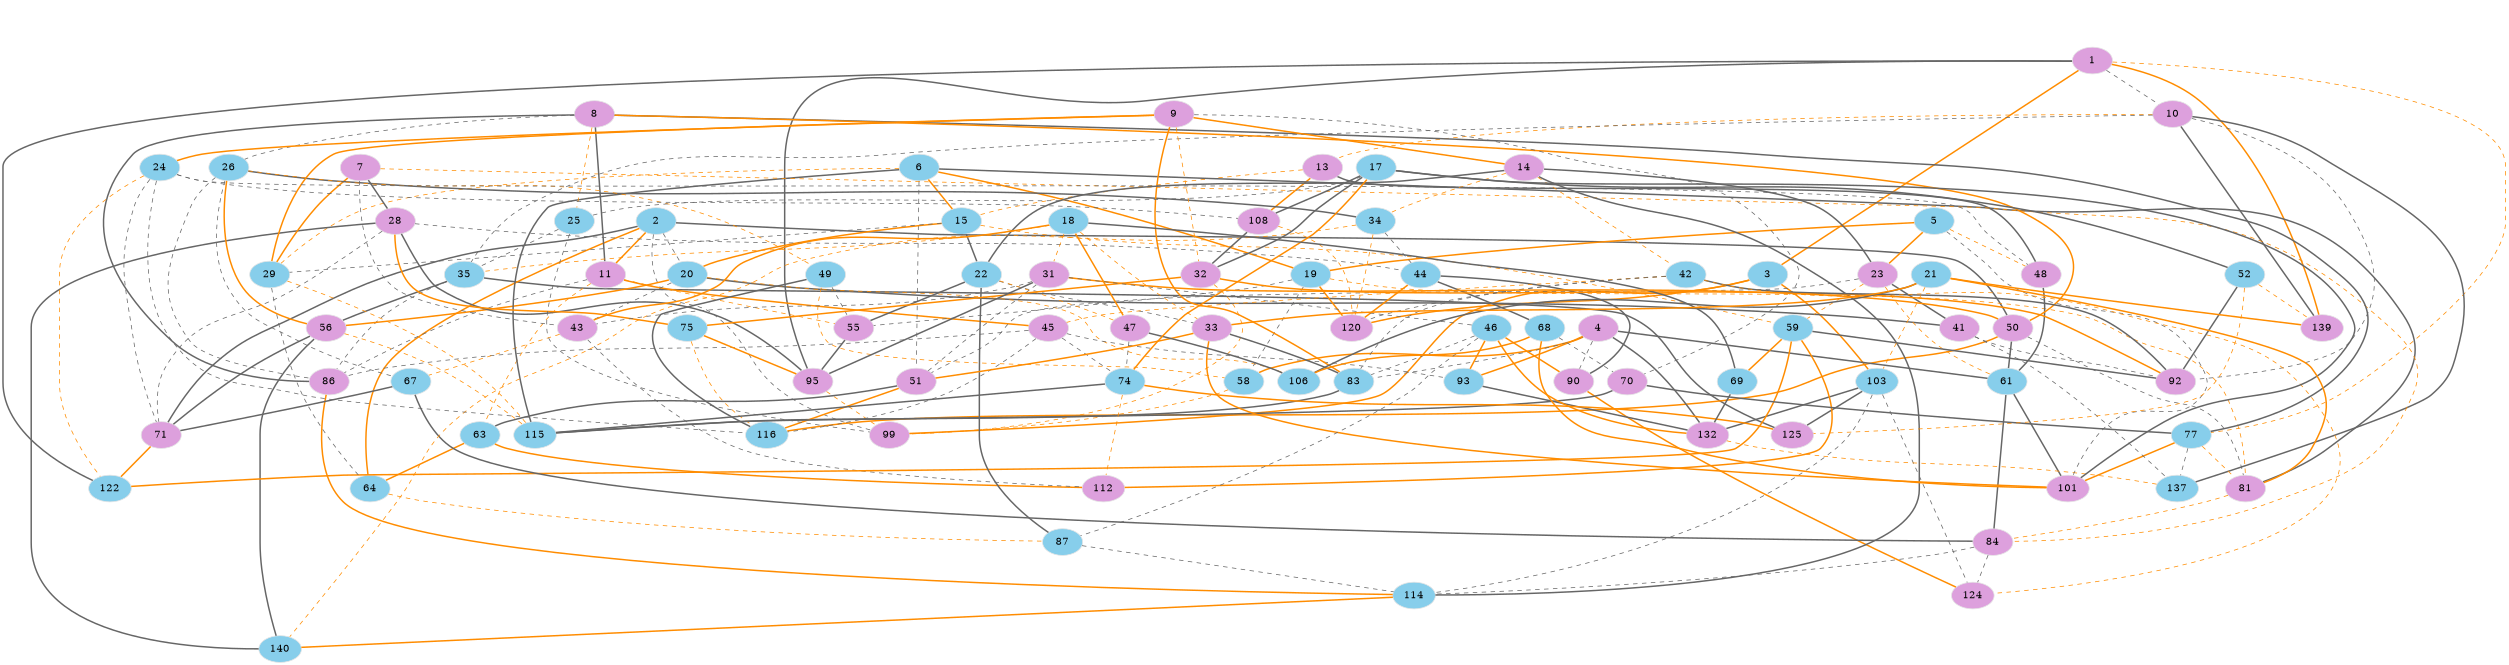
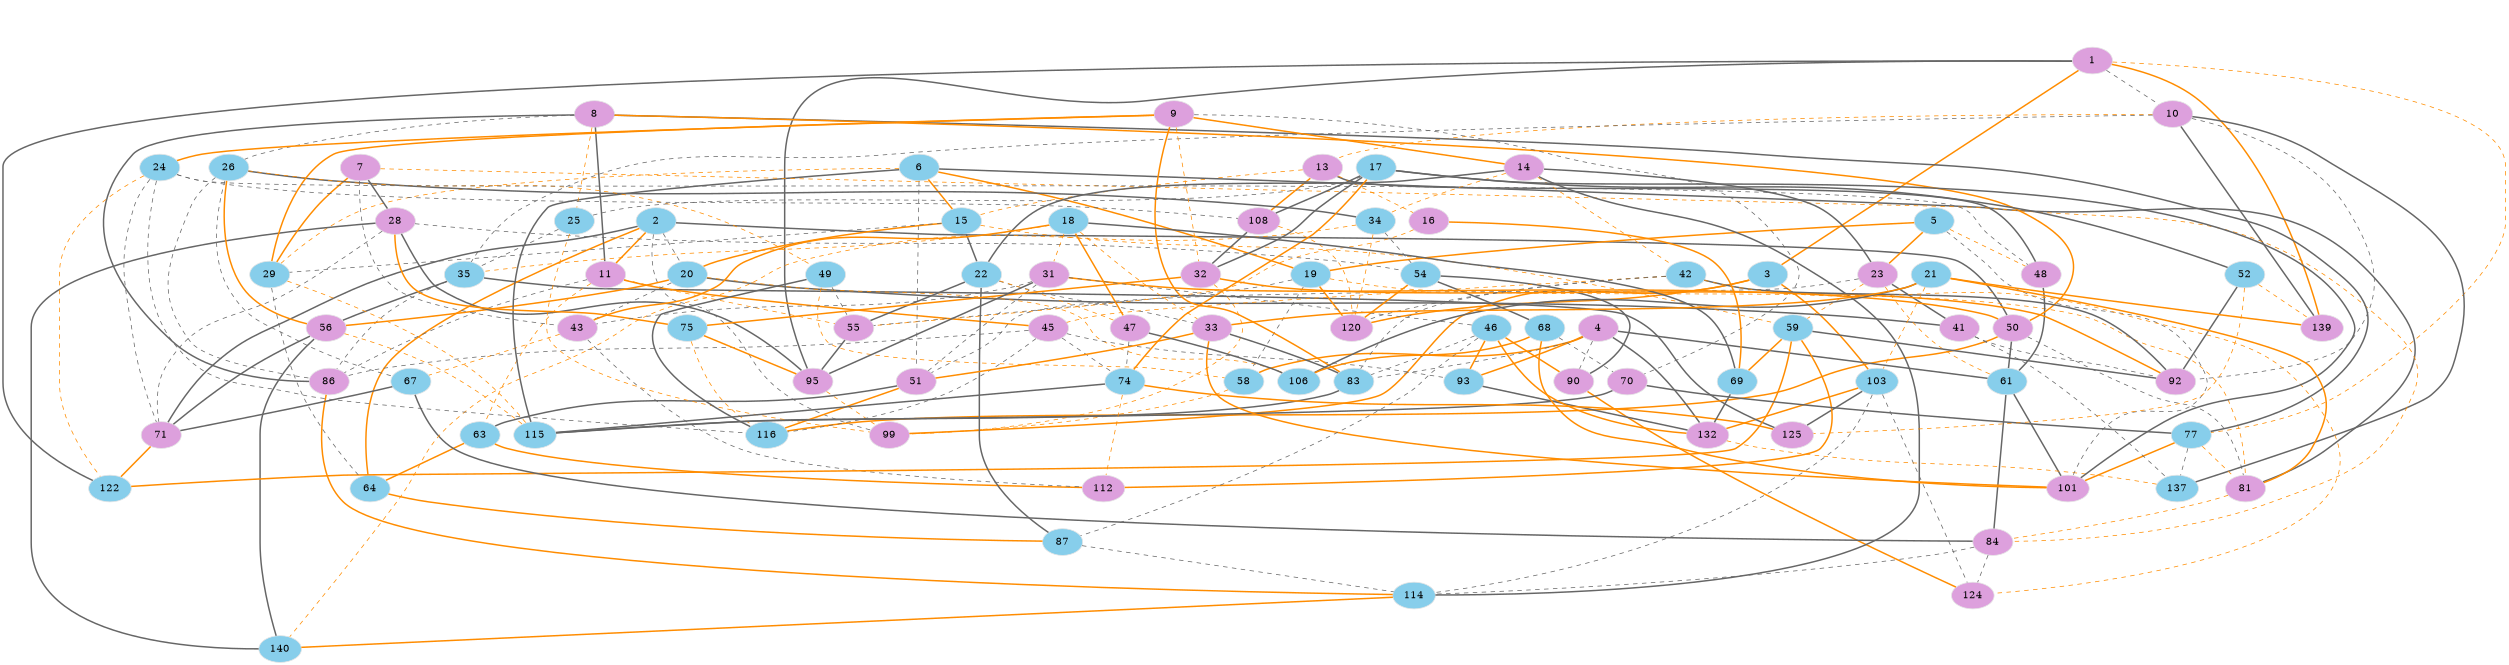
node "16": added
node "44": label "44" -> "54"
edge "25" -- "99": color gray40 -> darkorange
edge "103" -- "132": color gray40 -> darkorange
edge "64" -- "87": style dashed -> bold
